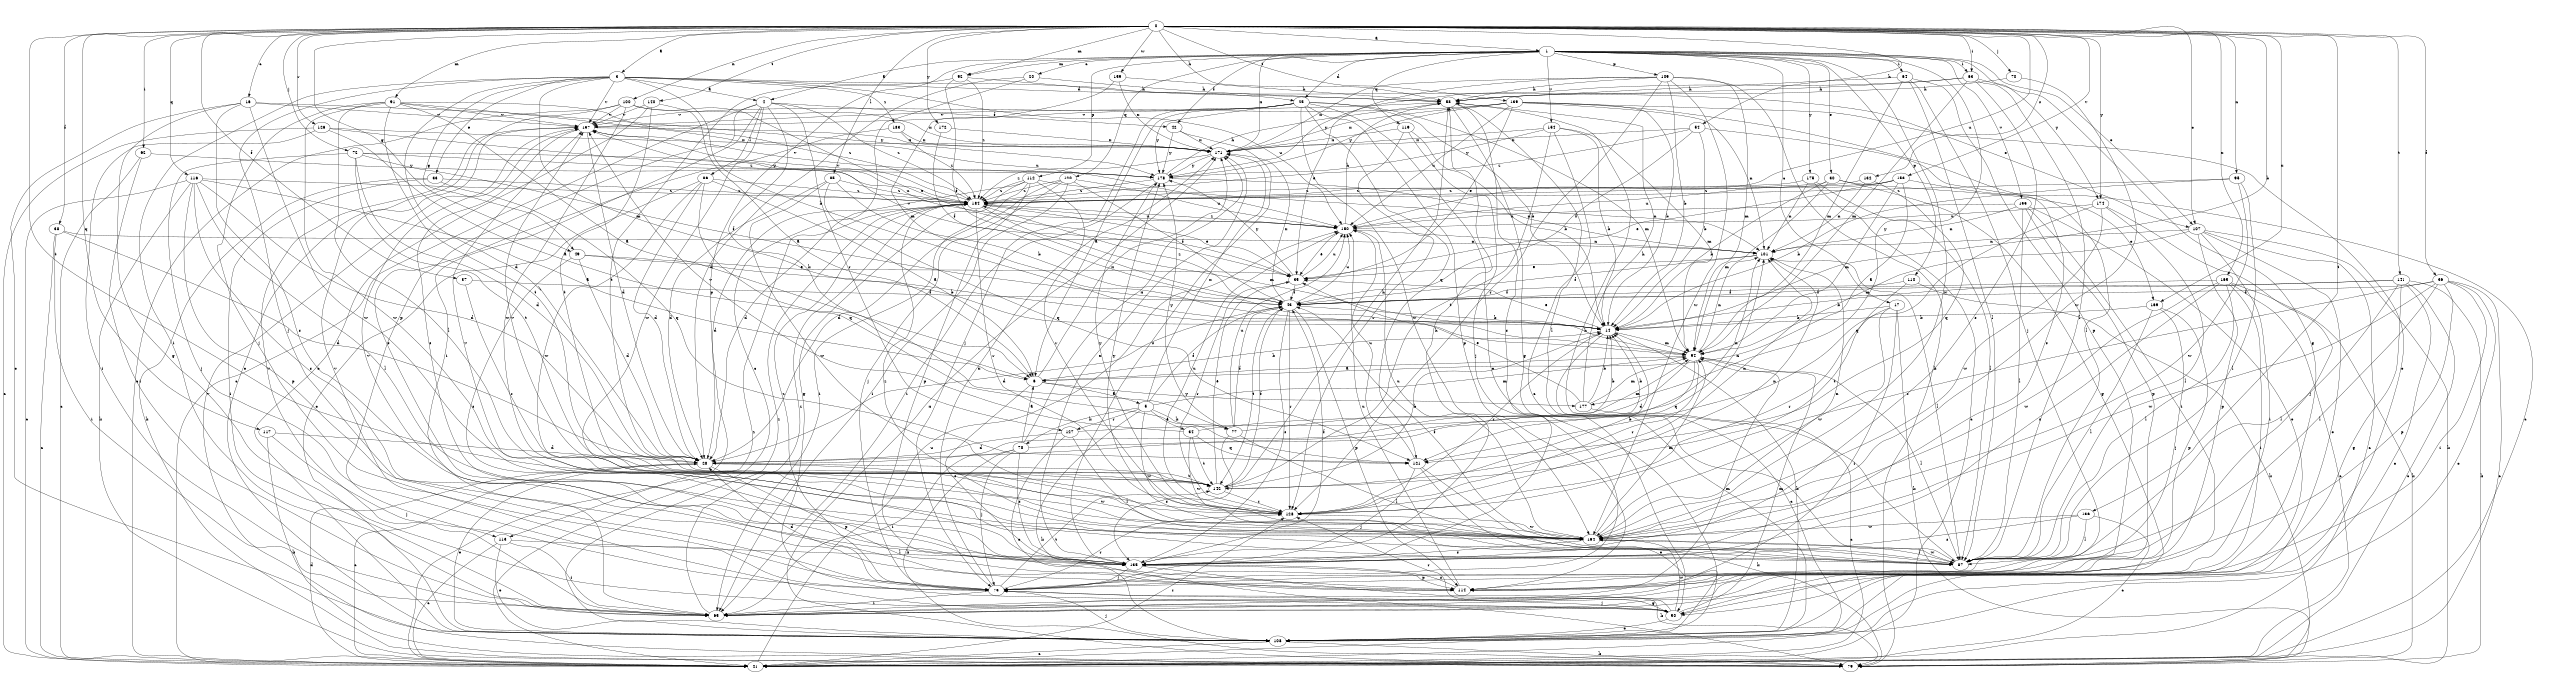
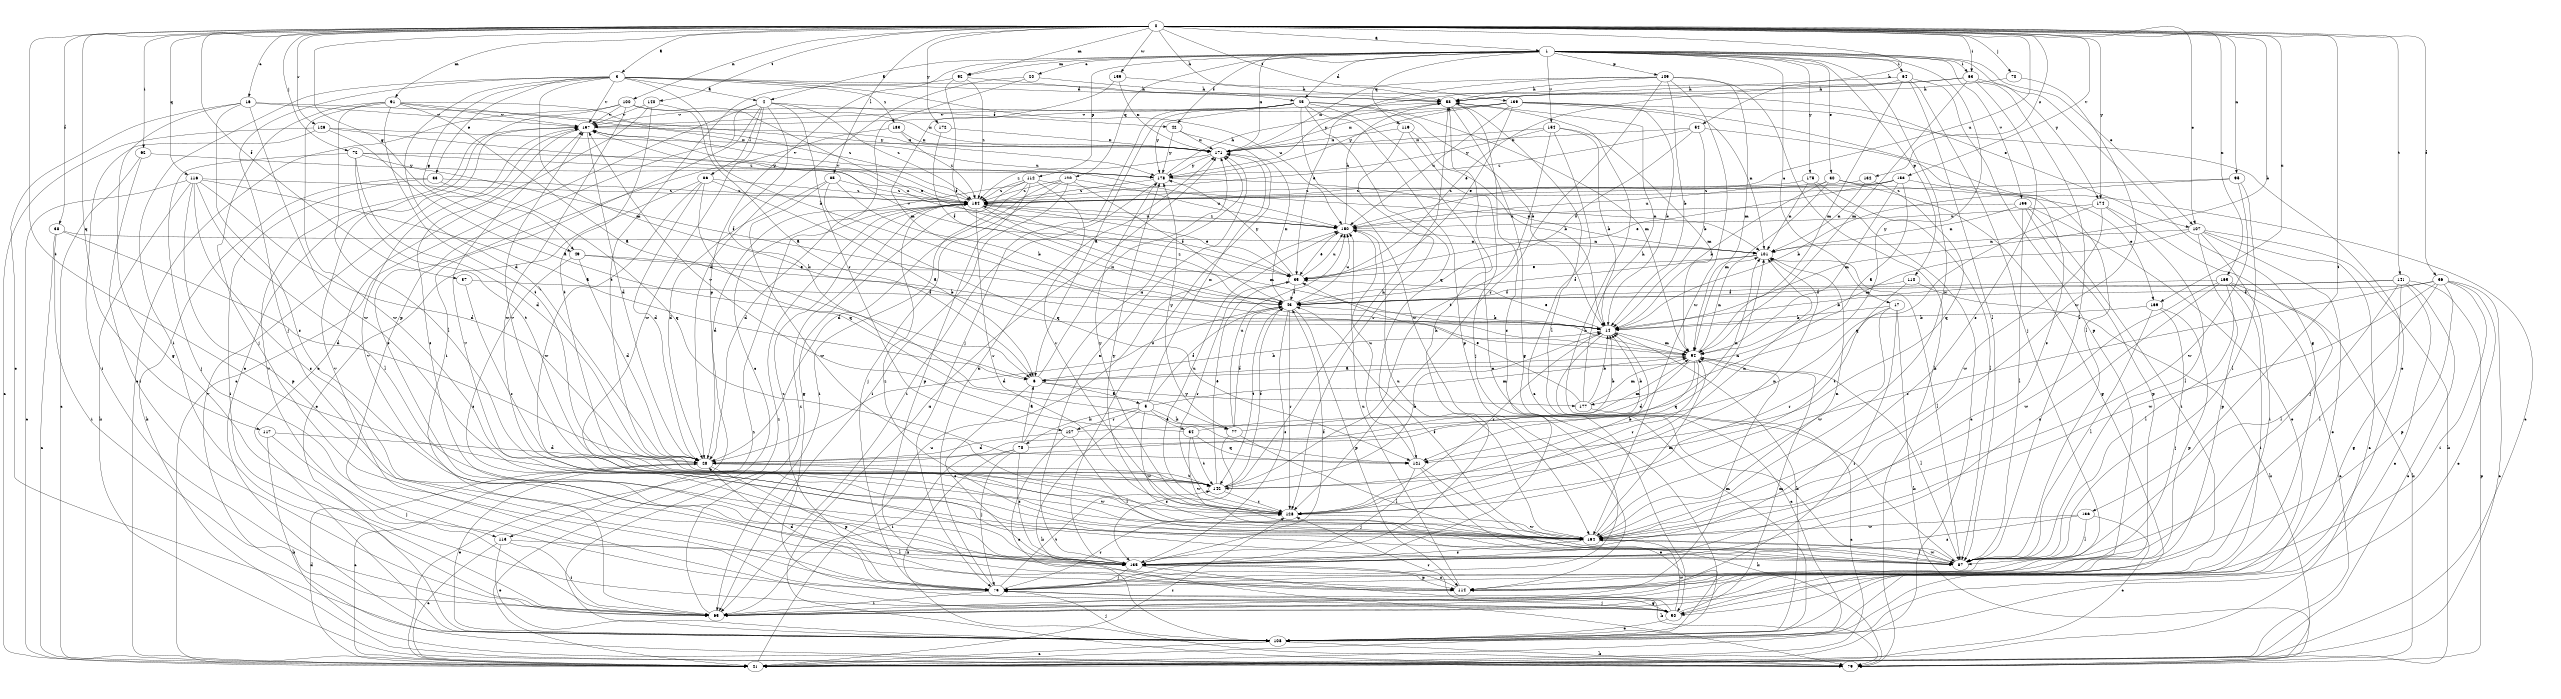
edge "64" -> "35": added, label "e"
edge "141" -> "79": label "k" -> "p"
